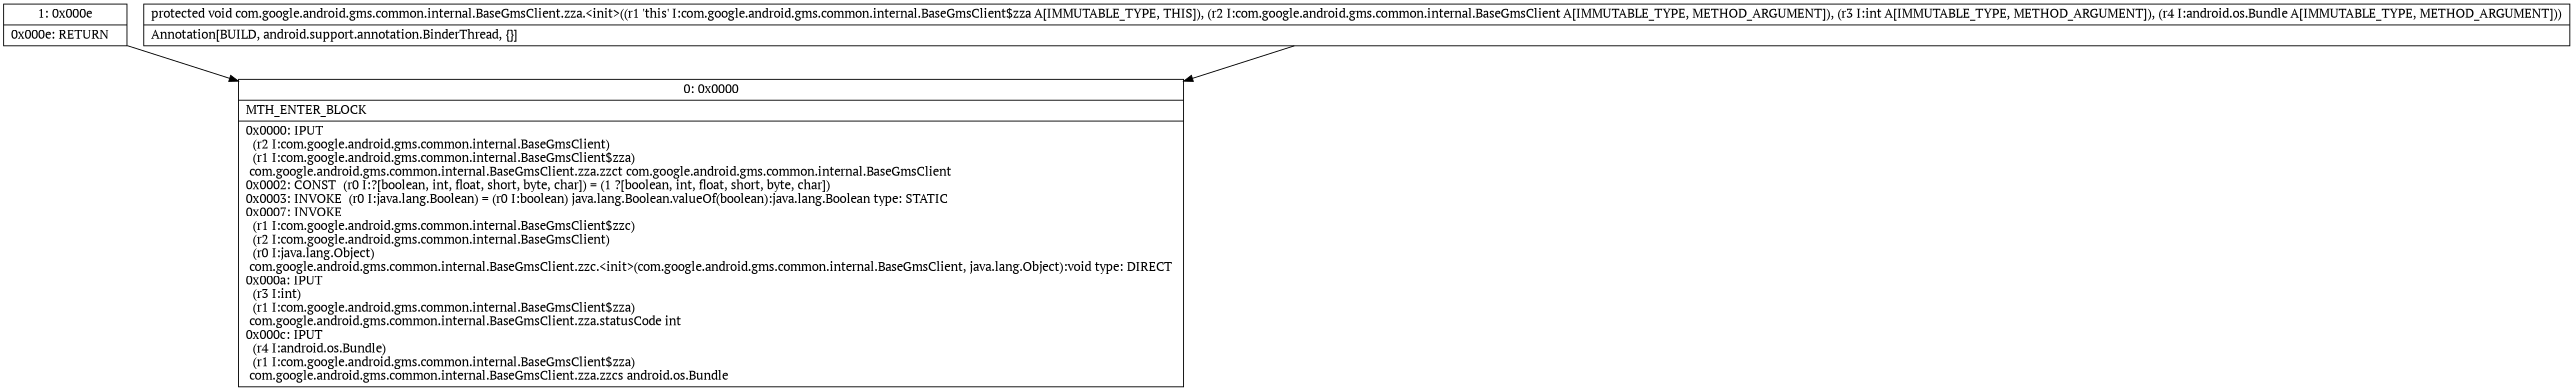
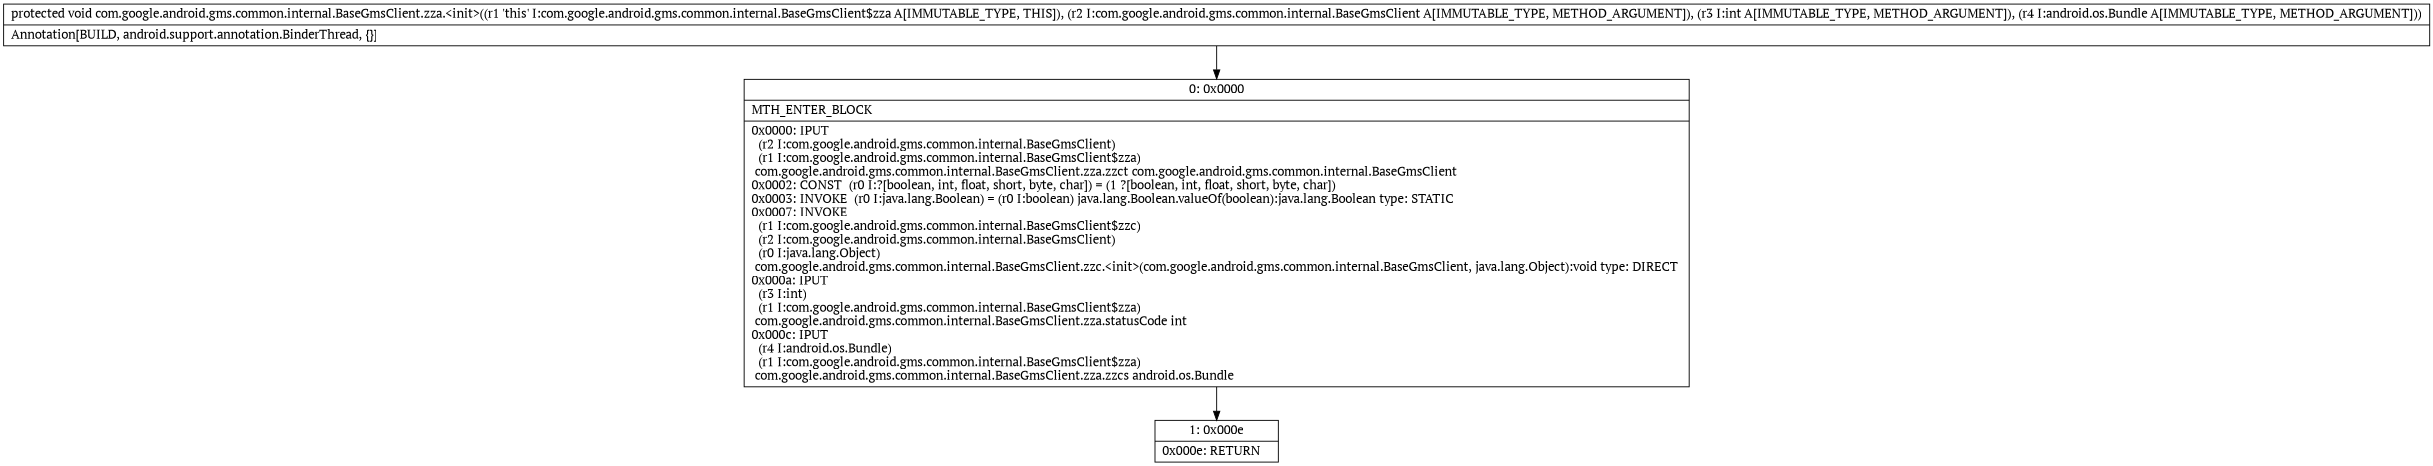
edge "1: 0x000e" -> "0: 0x0000": reversed
